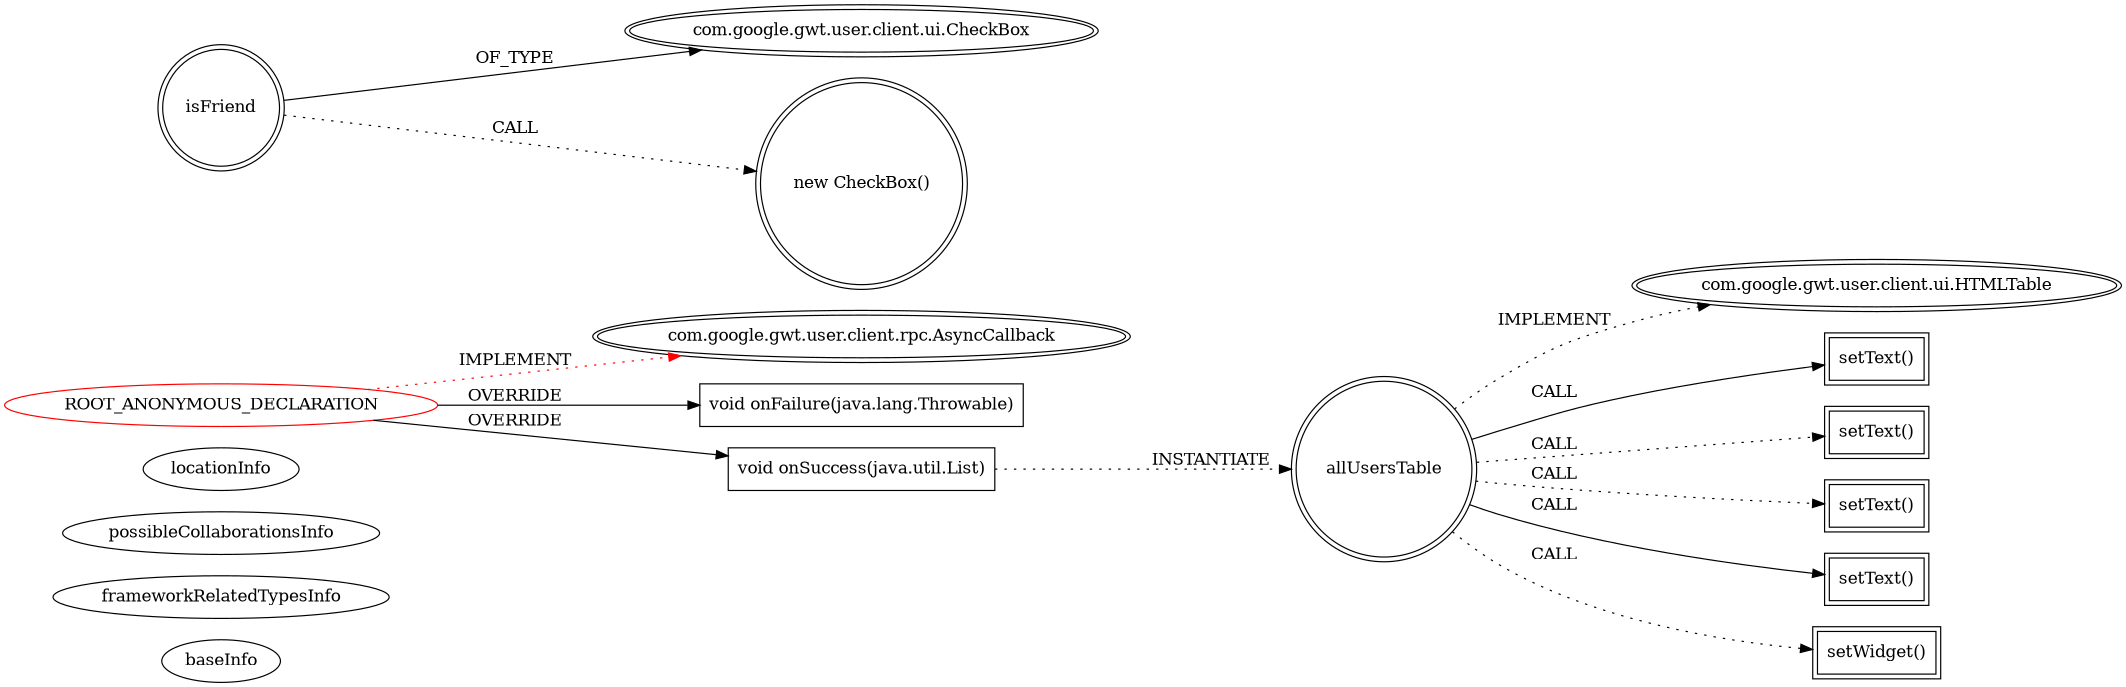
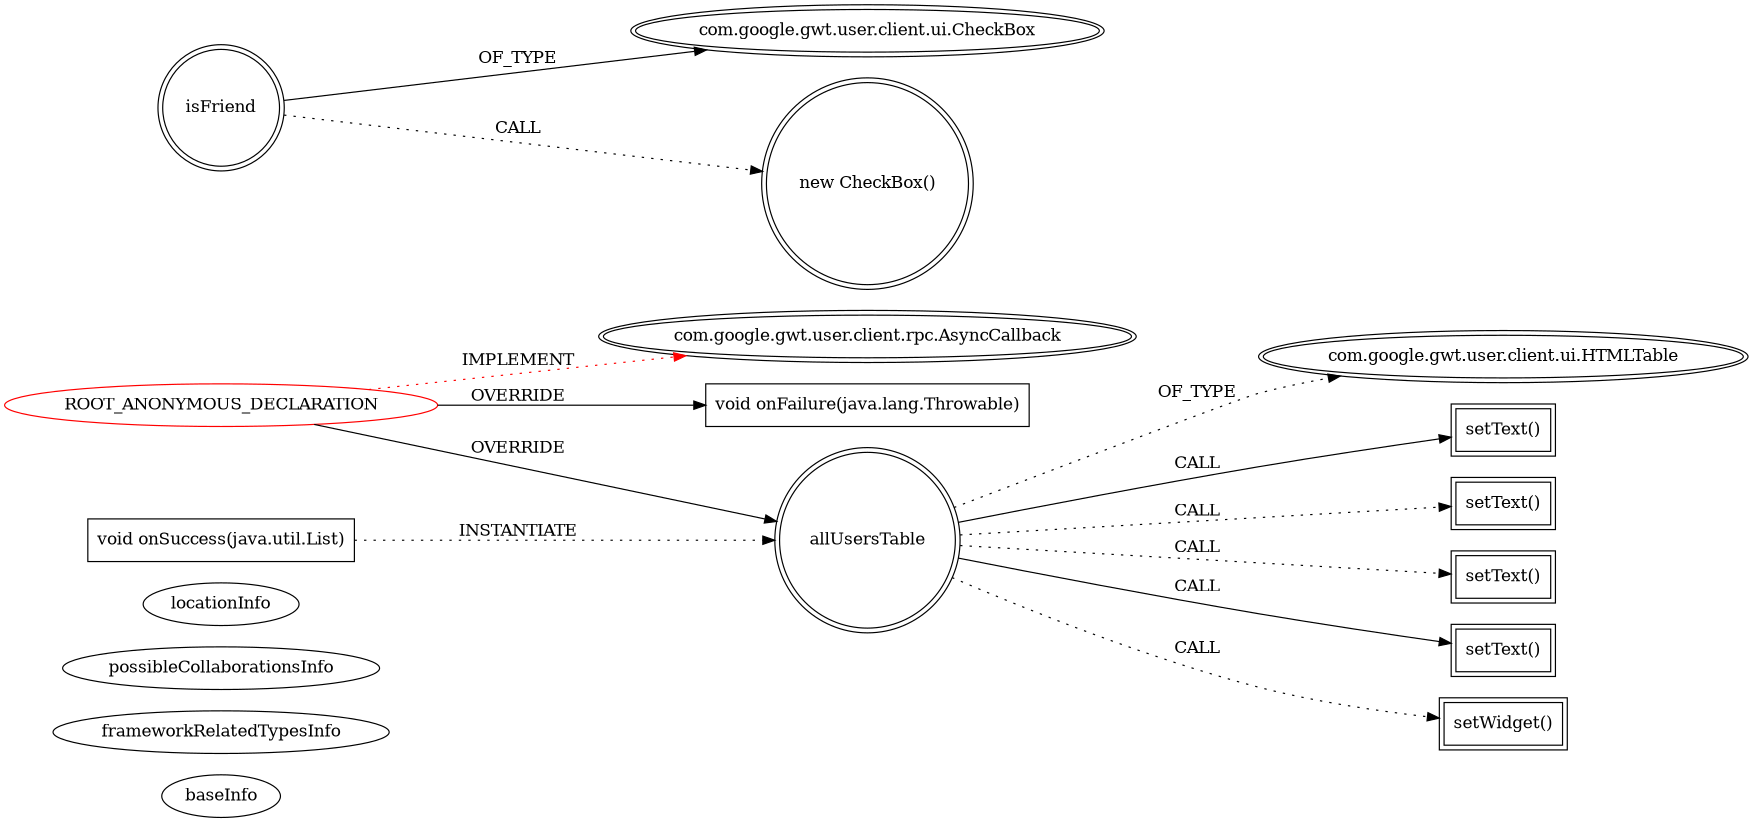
edge "allUsersTable" -> "com.google.gwt.user.client.ui.HTMLTable": label "IMPLEMENT" -> "OF_TYPE"
edge "ROOT_ANONYMOUS_DECLARATION" -> "void onSuccess(java.util.List)": now "ROOT_ANONYMOUS_DECLARATION" -> "allUsersTable"
